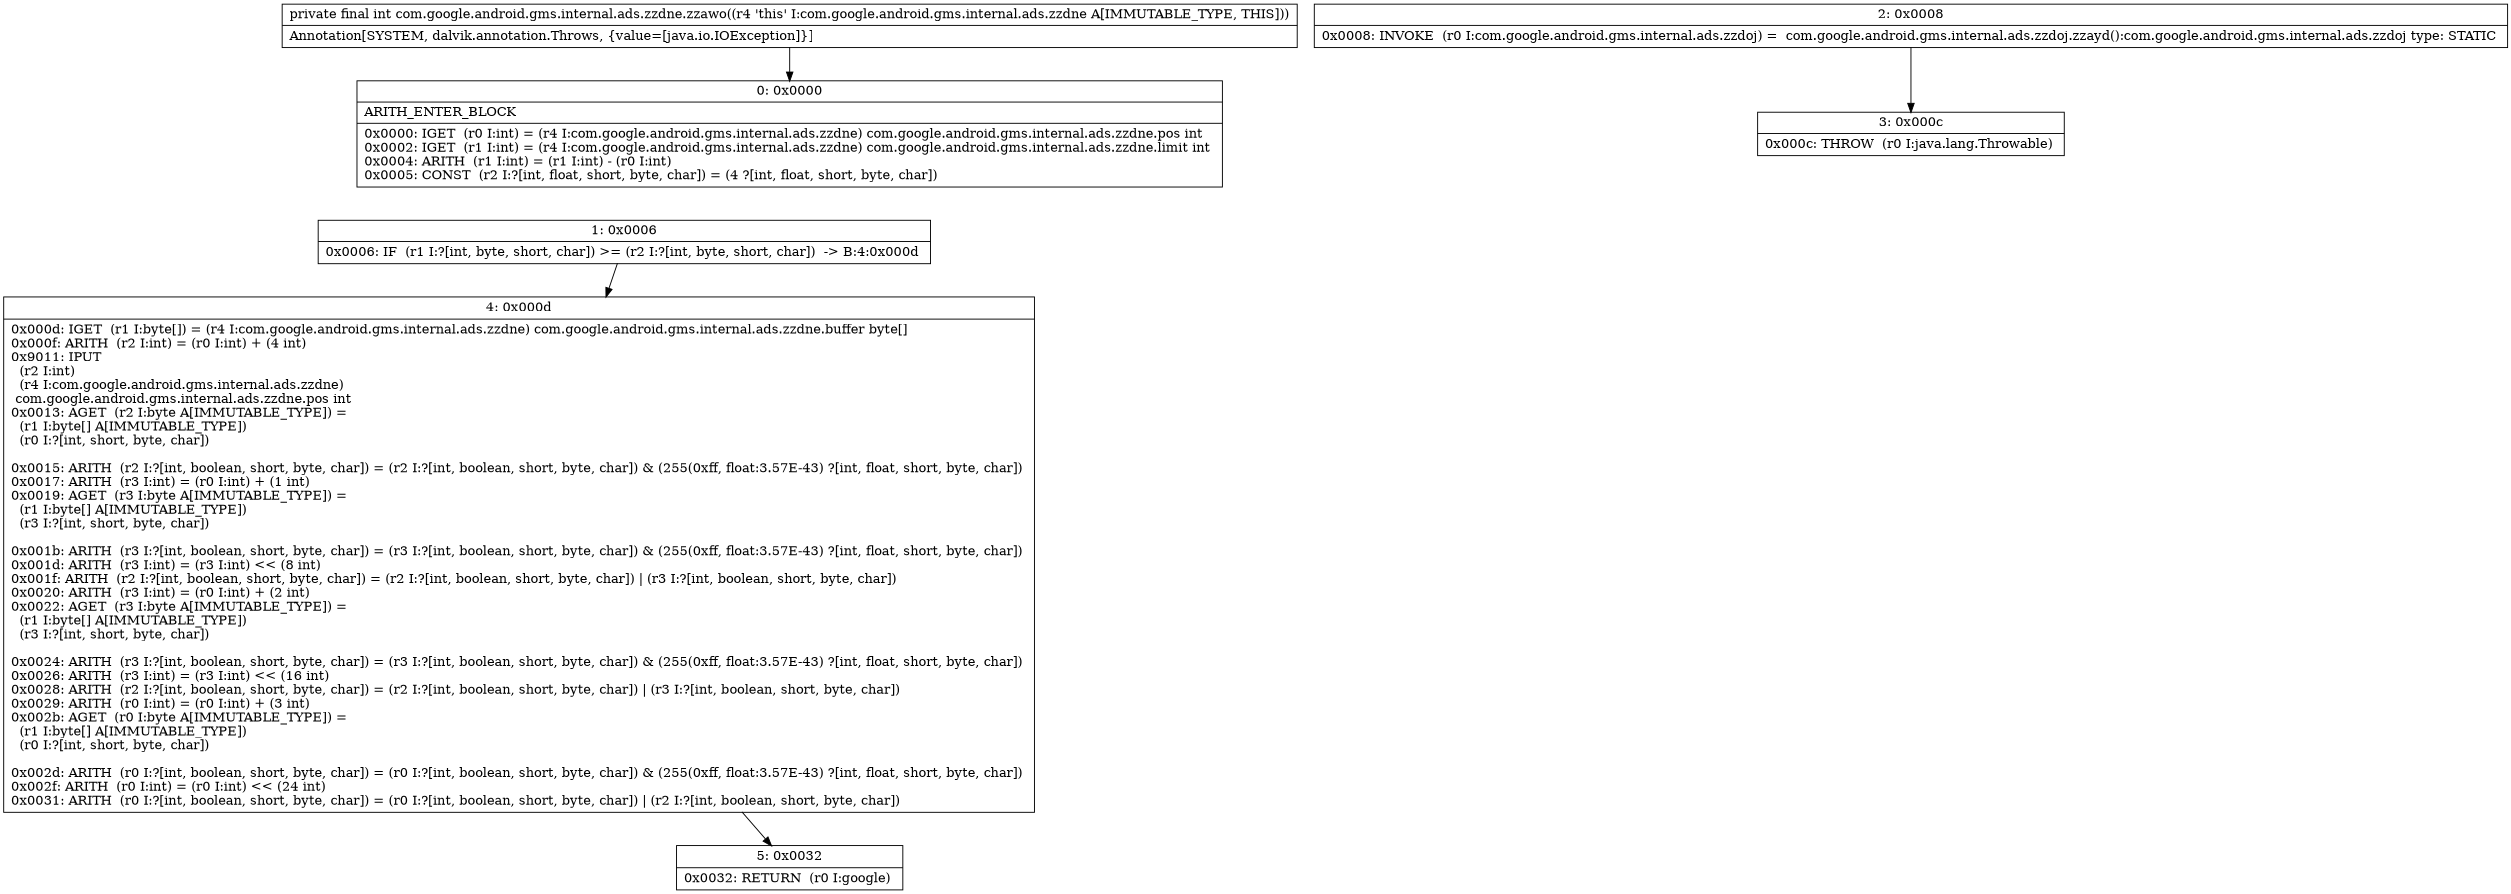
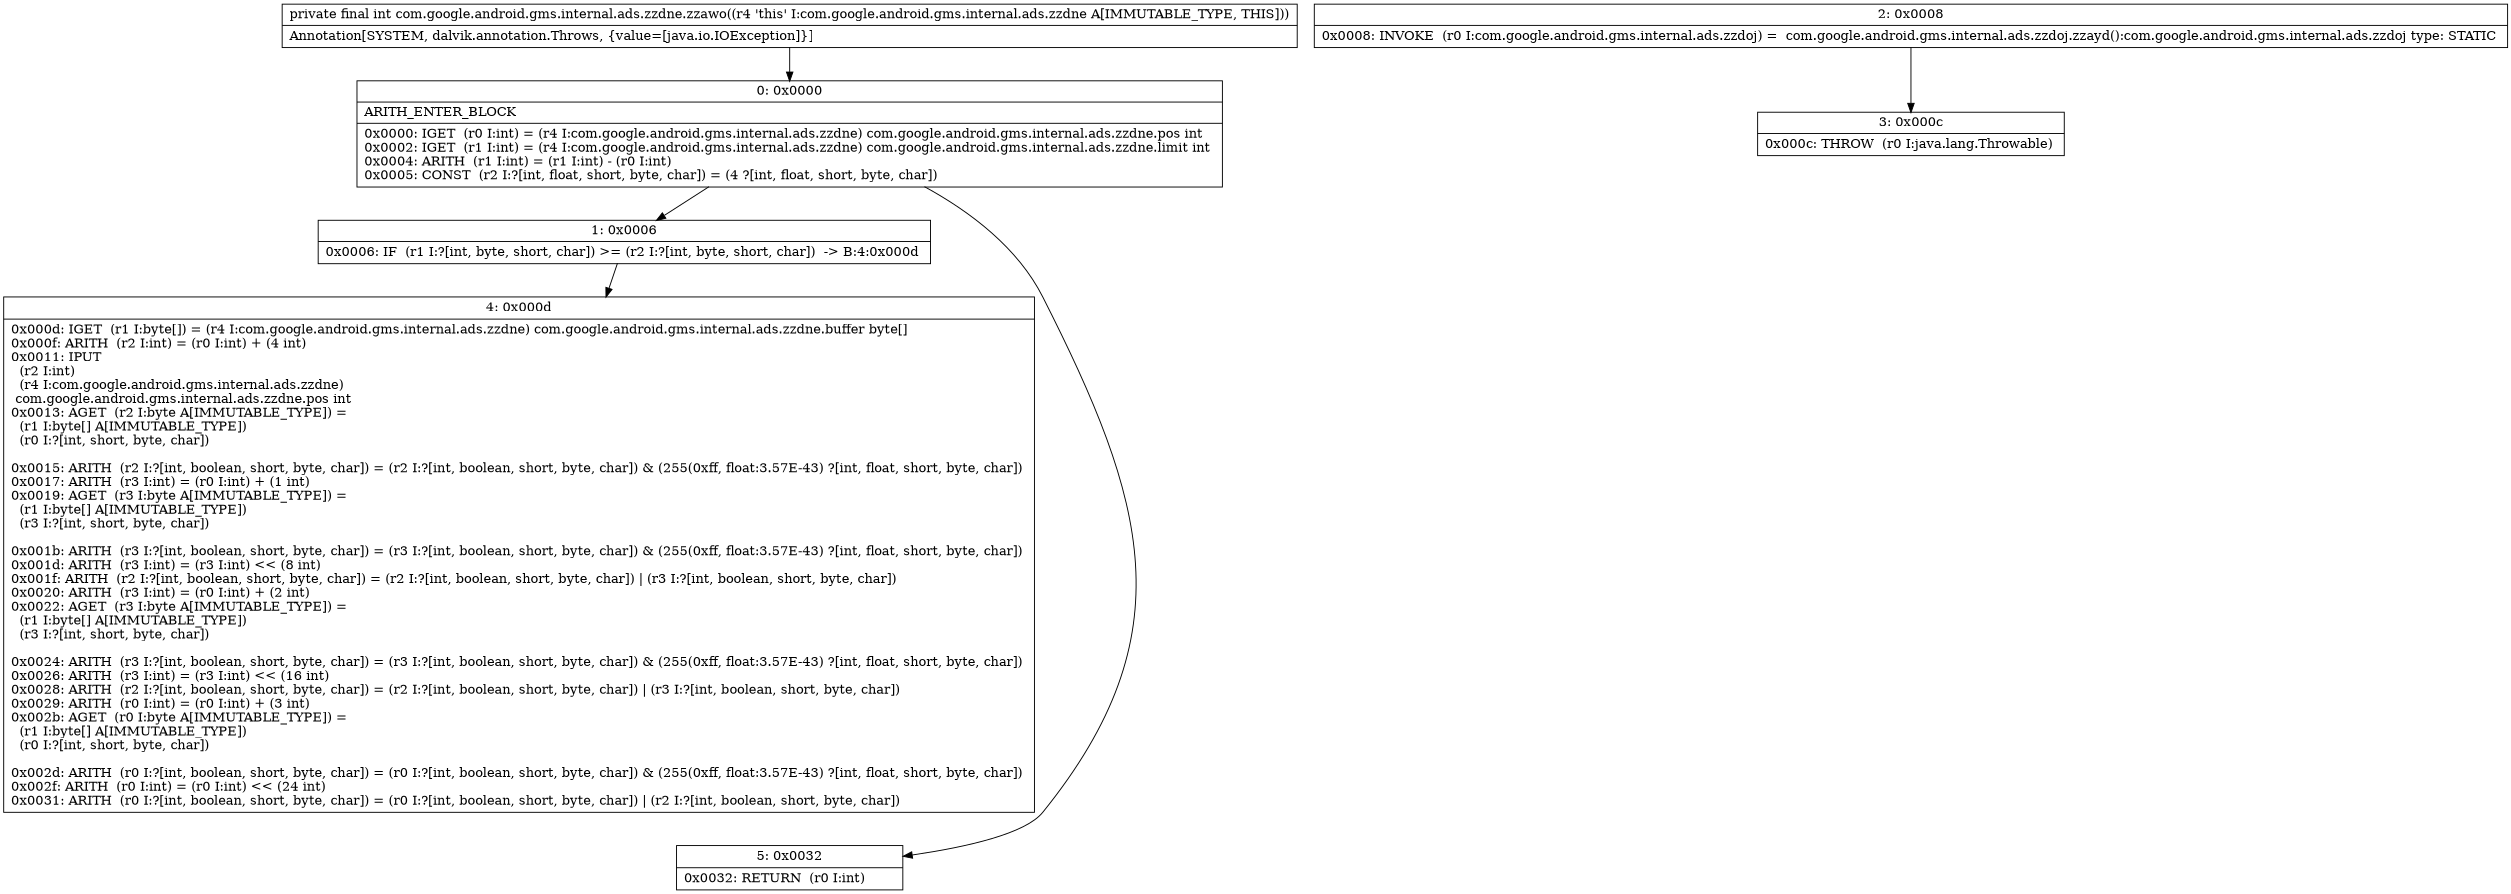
edge "0: 0x0000" -> "1: 0x0006": added
node "4: 0x000d": text "0x9011: IPUT" -> "0x0011: IPUT"
edge "4: 0x000d" -> "5: 0x0032": now "0: 0x0000" -> "5: 0x0032"
node "5: 0x0032": text "0x0032: RETURN  (r0 I:google)" -> "0x0032: RETURN  (r0 I:int)"
